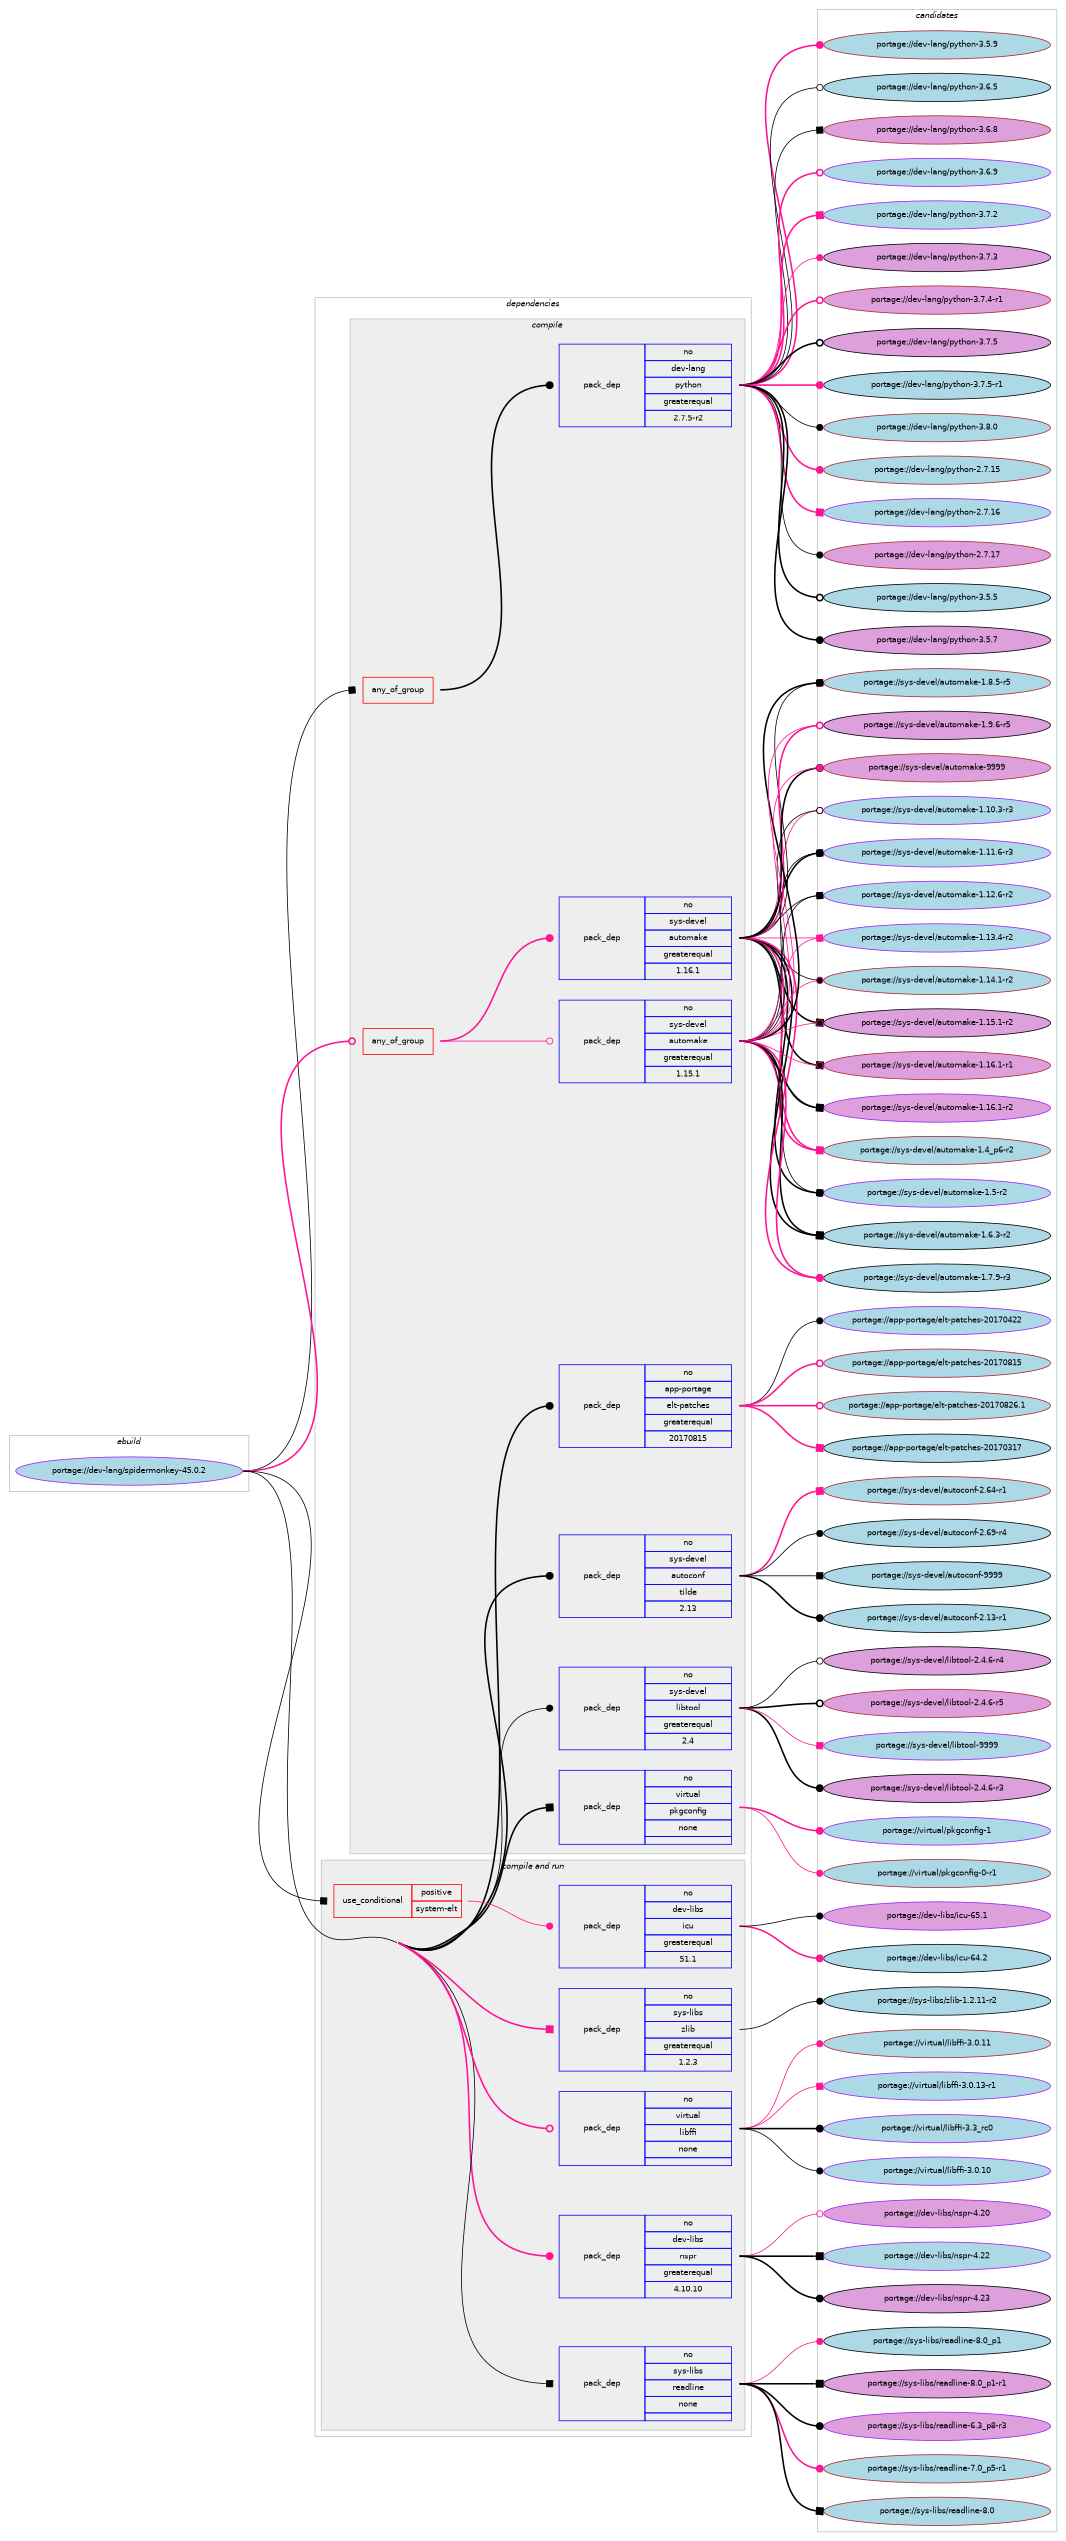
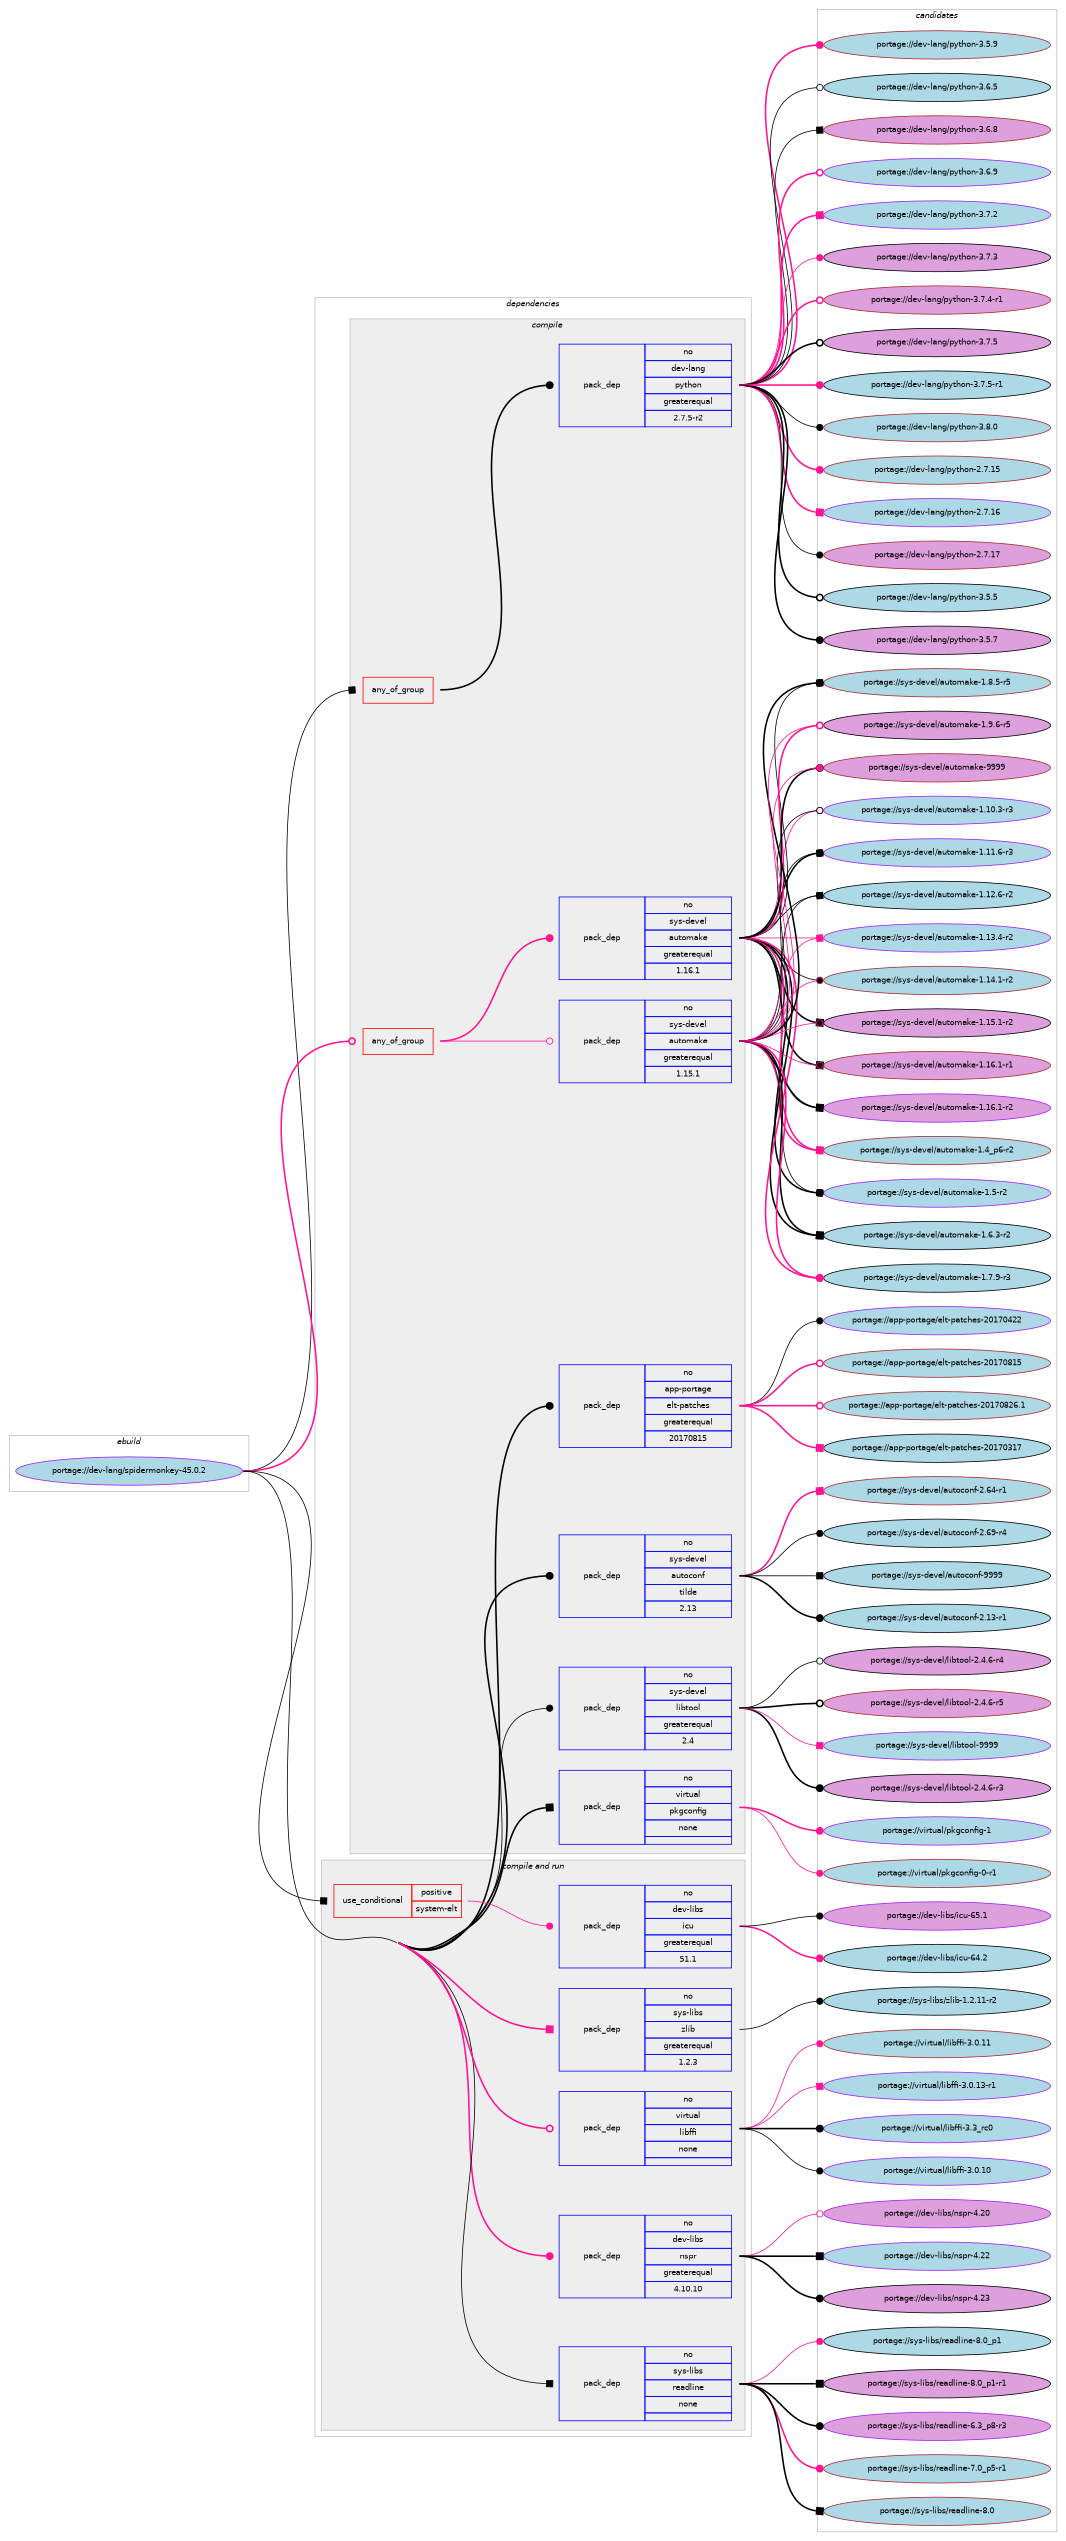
node "portage://sys-devel/automake-1.12.6-r2": color purple -> black
